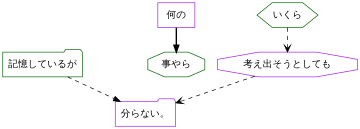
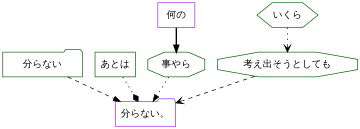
edge "いくら" -> "考え出そうとしても": style dashed -> dotted
node "記憶しているが": label "記憶しているが" -> "分らない"
node "あとは": added
node "考え出そうとしても": color purple -> darkgreen
edge "事やら" -> "分らない。": added
